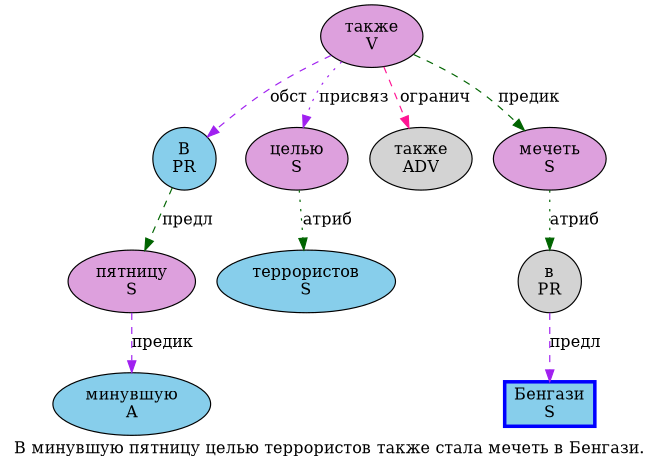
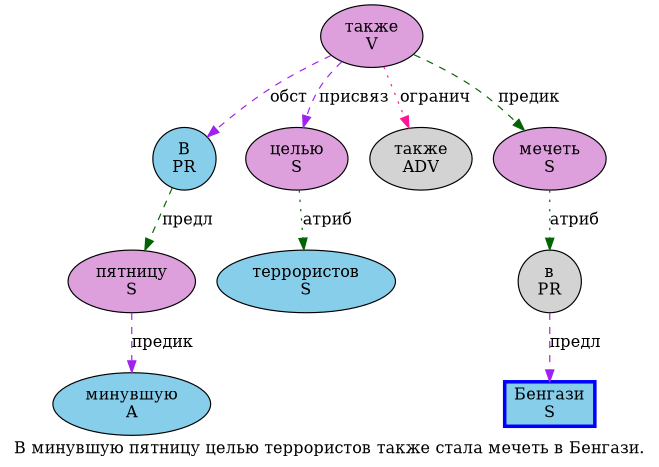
edge "также V" -> "целью S": style dotted -> dashed
edge "также V" -> "также ADV": style dashed -> dotted
